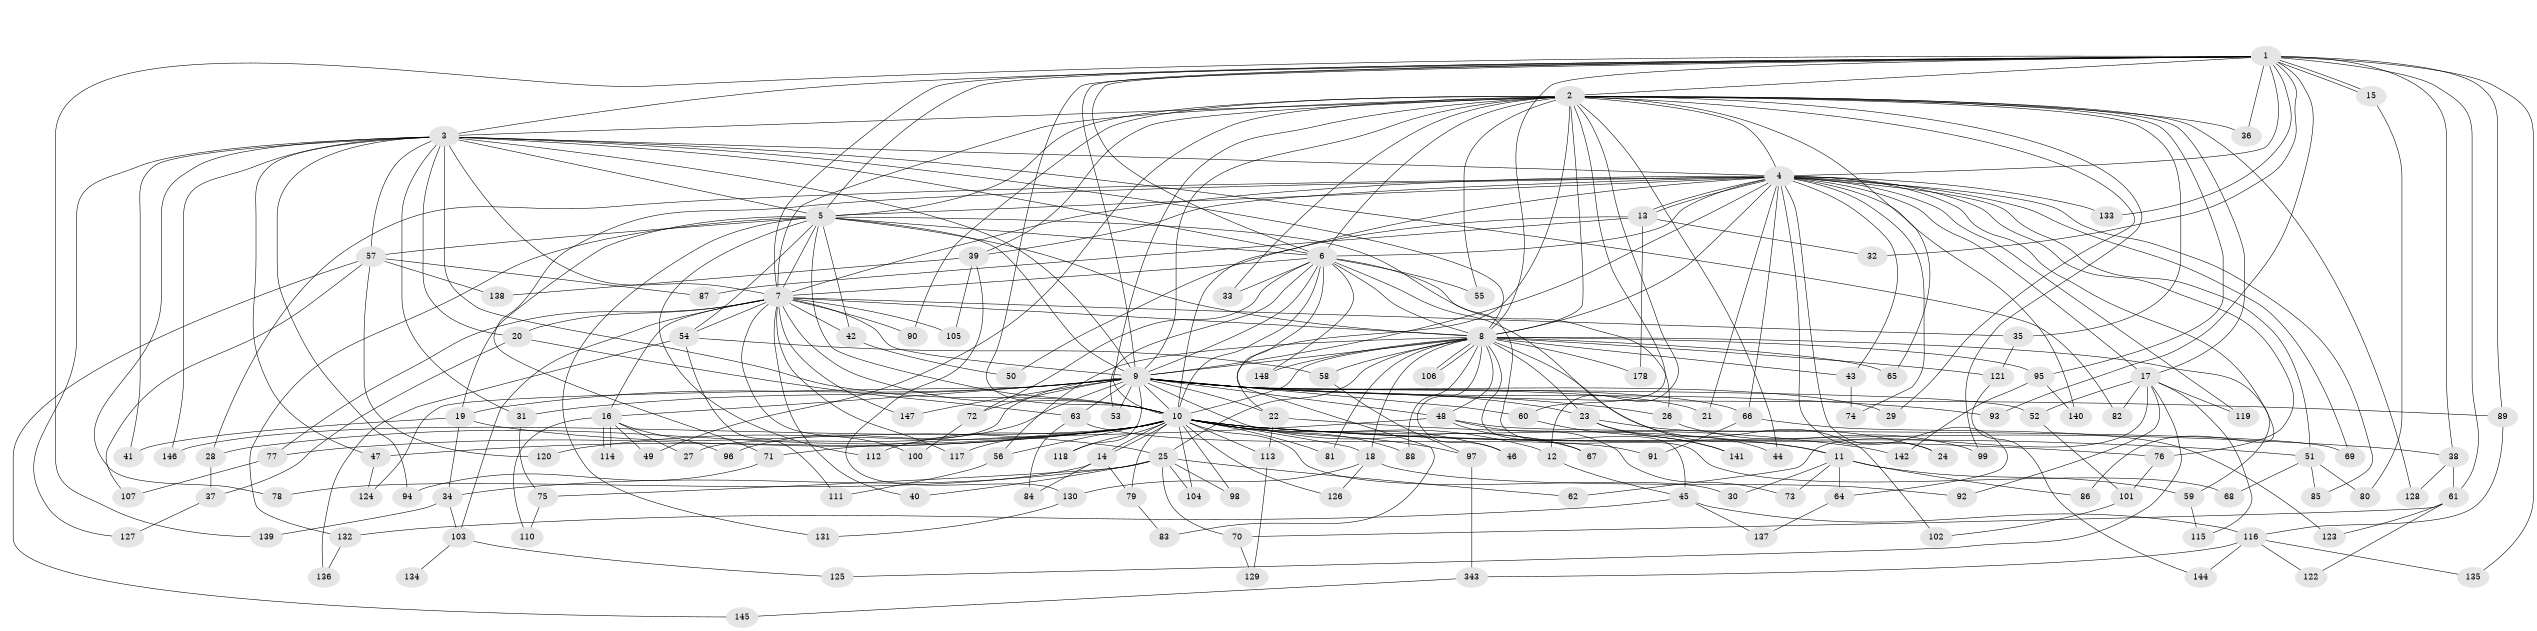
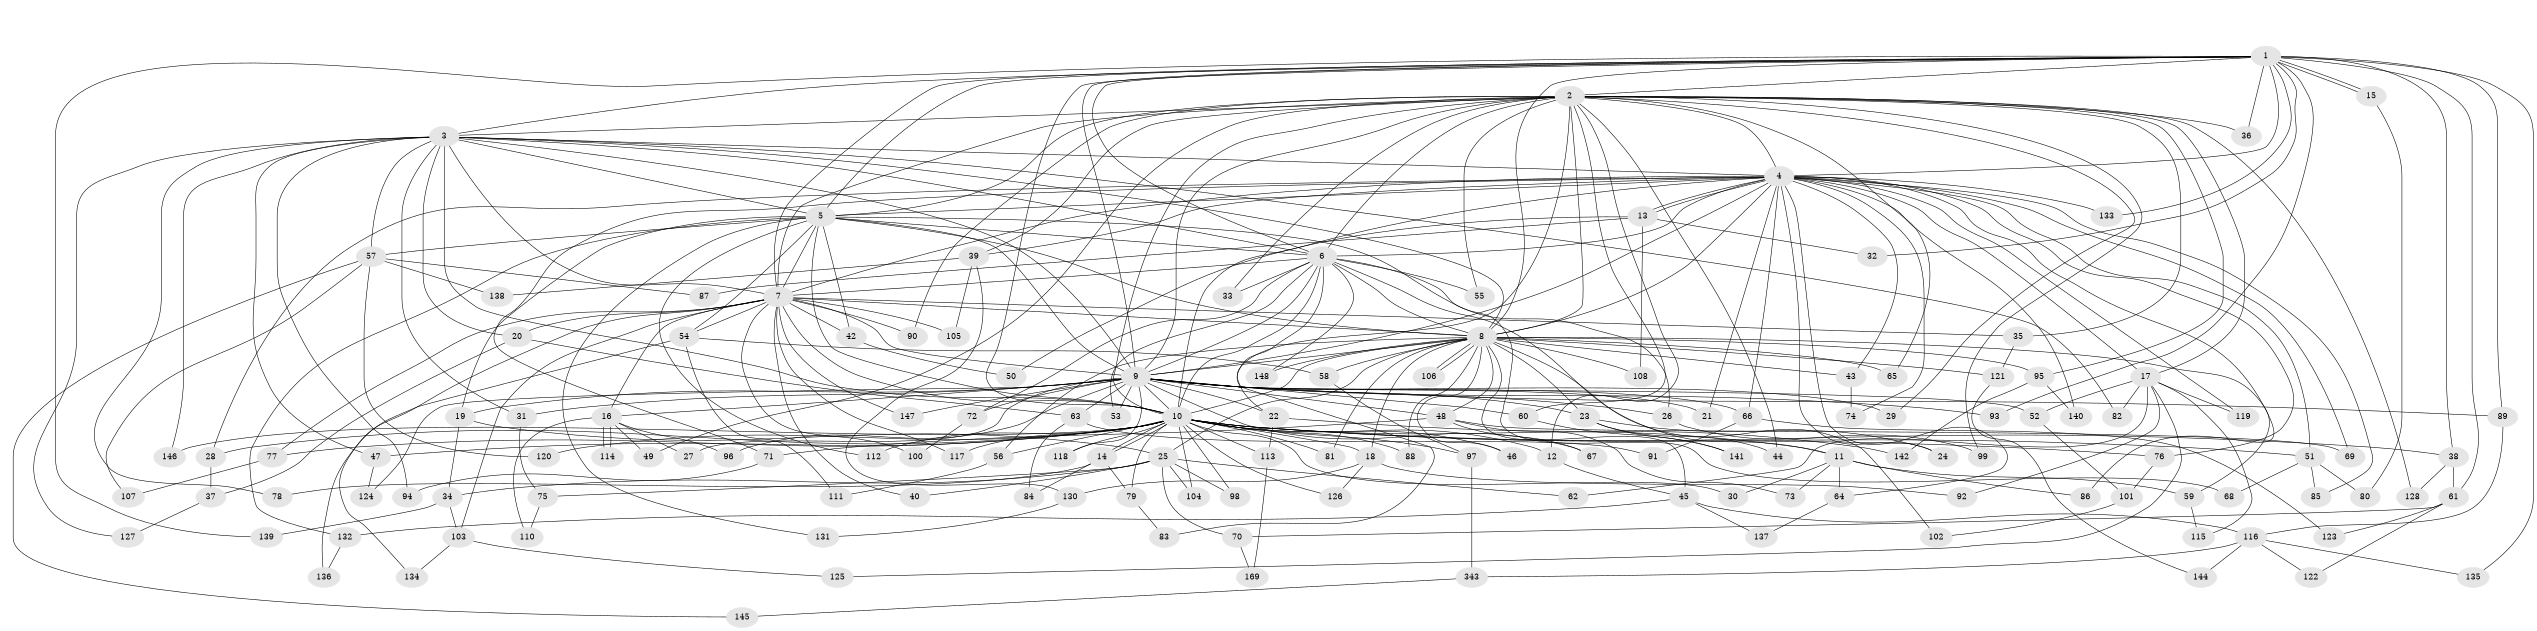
edge "7" -- "134": added
node "178": label "178" -> "108"
node "41": removed
node "129": label "129" -> "169"
